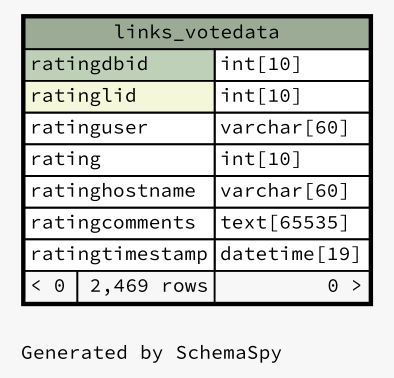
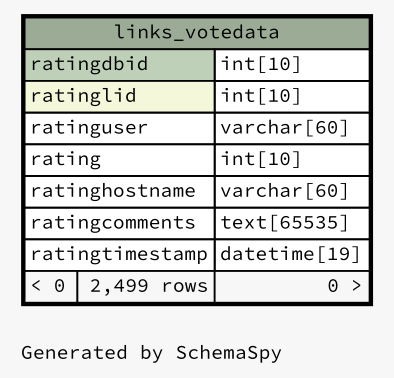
node "links_votedata": text "2,469 rows" -> "2,499 rows"
